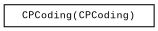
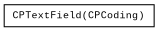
node "CPCoding(CPCoding)": label "CPCoding(CPCoding)" -> "CPTextField(CPCoding)"
